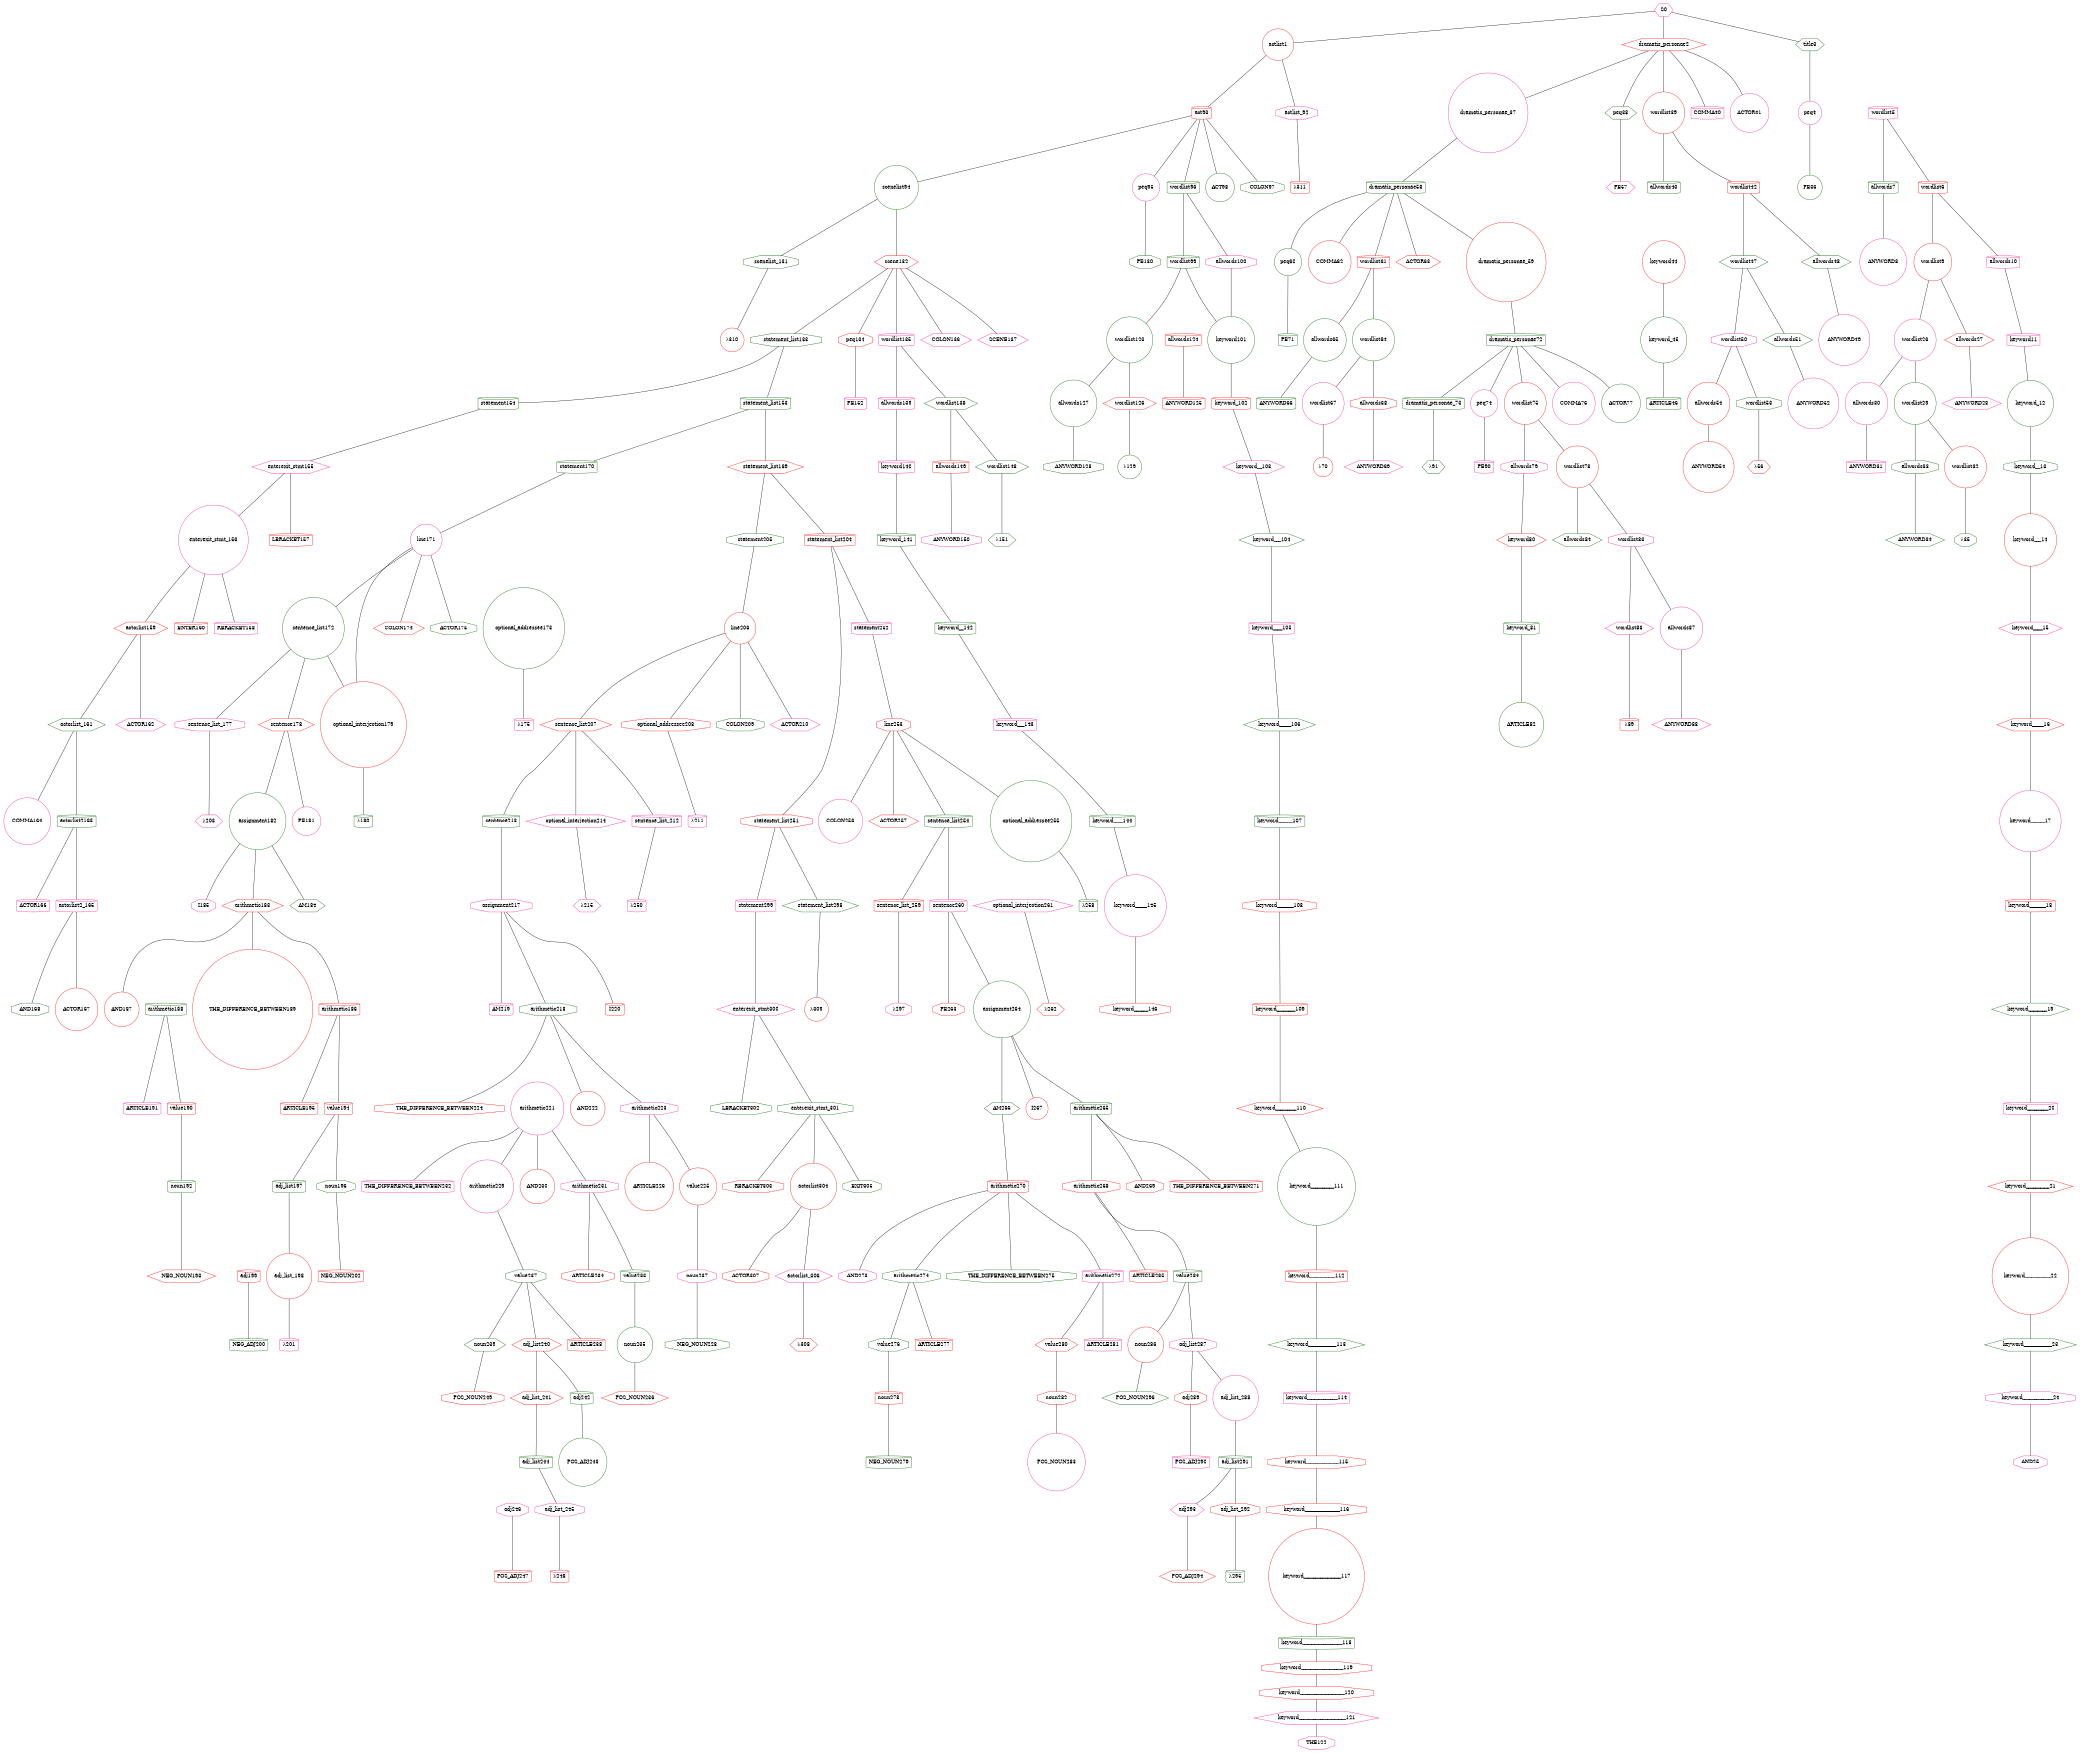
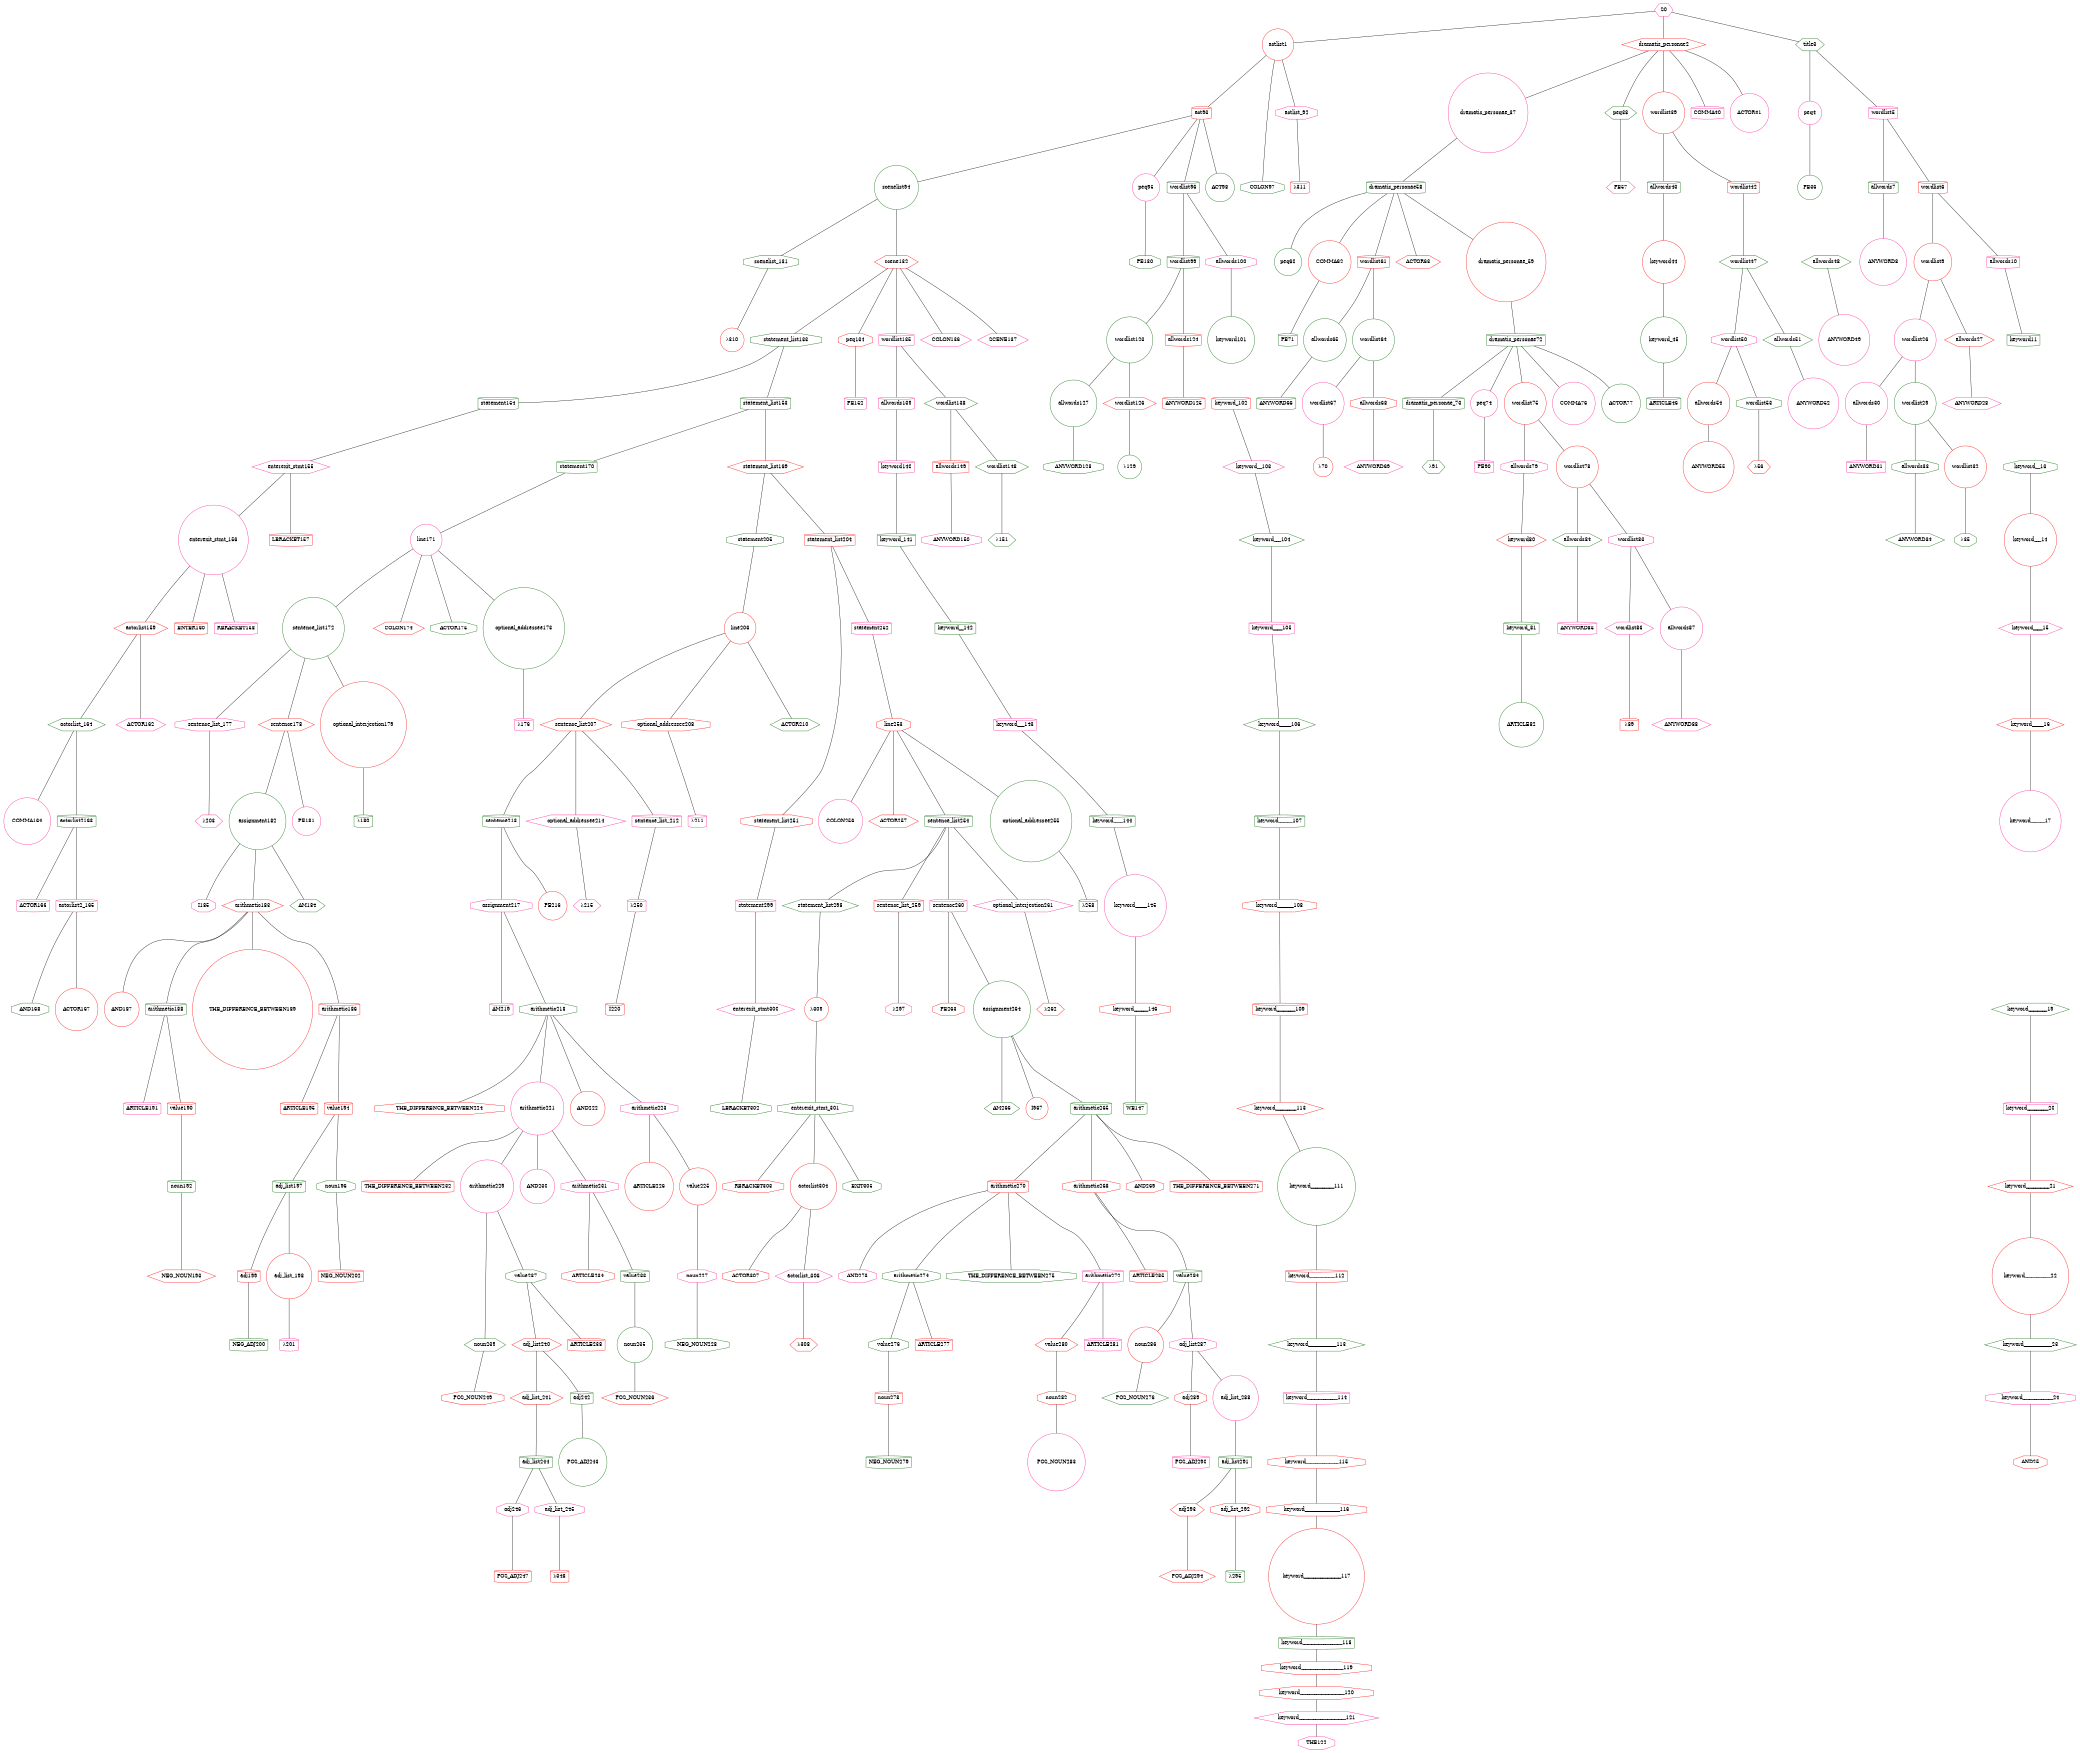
edge "title3" -- "wordlist5": added
edge "act93" -- "COLON97": now "actlist1" -- "COLON97"
edge "allwords43" -- "keyword44": added
edge "wordlist42" -- "allwords48": removed
edge "wordlist99" -- "keyword101": now "wordlist99" -- "allwords124"
edge "peq60" -- "PE71": now "COMMA62" -- "PE71"
node "keyword11": color deeppink -> darkgreen
edge "keyword101" -- "keyword_102": removed
node "keyword_12": removed
node "ANYWORD54": label "ANYWORD54" -> "ANYWORD55"
edge "line171" -- "optional_interjection179": now "line171" -- "optional_addressee173"
node "ANYWORD85": added
node "actorlist_161": label "actorlist_161" -> "actorlist_164"
node "λ175": label "λ175" -> "λ176"
node "COLON209": removed
node "ACTOR210": color deeppink -> darkgreen
node "optional_interjection214": label "optional_interjection214" -> "optional_addressee214"
edge "statement_list251" -- "statement_list298": now "sentence_list254" -- "statement_list298"
edge "sentence_list254" -- "optional_interjection261": added
node "PE216": added
node "keyword_______18": removed
edge "assignment217" -- "I220": now "λ250" -- "I220"
edge "arithmetic183" -- "arithmetic188": added
edge "arithmetic218" -- "arithmetic221": added
edge "enterexit_stmt300" -- "enterexit_stmt_301": now "λ309" -- "enterexit_stmt_301"
node "I267": label "I267" -> "I967"
node "WE147": added
node "keyword_________110": label "keyword_________110" -> "keyword_________113"
edge "AM266" -- "arithmetic270": now "arithmetic265" -- "arithmetic270"
node "THE_DIFFERENCE_BETWEEN232": color deeppink -> red
node "AND230": color red -> deeppink
edge "adj_list197" -- "adj199": added
node "noun237": label "noun237" -> "noun227"
edge "value237" -- "noun239": now "arithmetic229" -- "noun239"
node "POS_NOUN296": label "POS_NOUN296" -> "POS_NOUN276"
node "AND25": color deeppink -> red
edge "adj_list244" -- "adj246": added
node "adj293": color deeppink -> red
node "λ248": label "λ248" -> "λ348"
